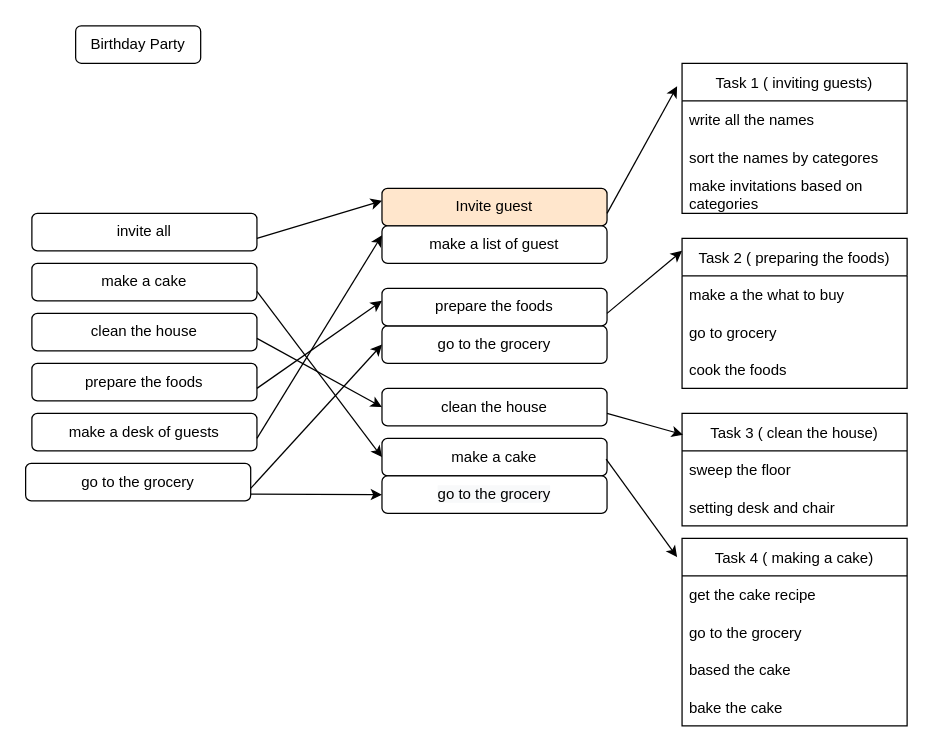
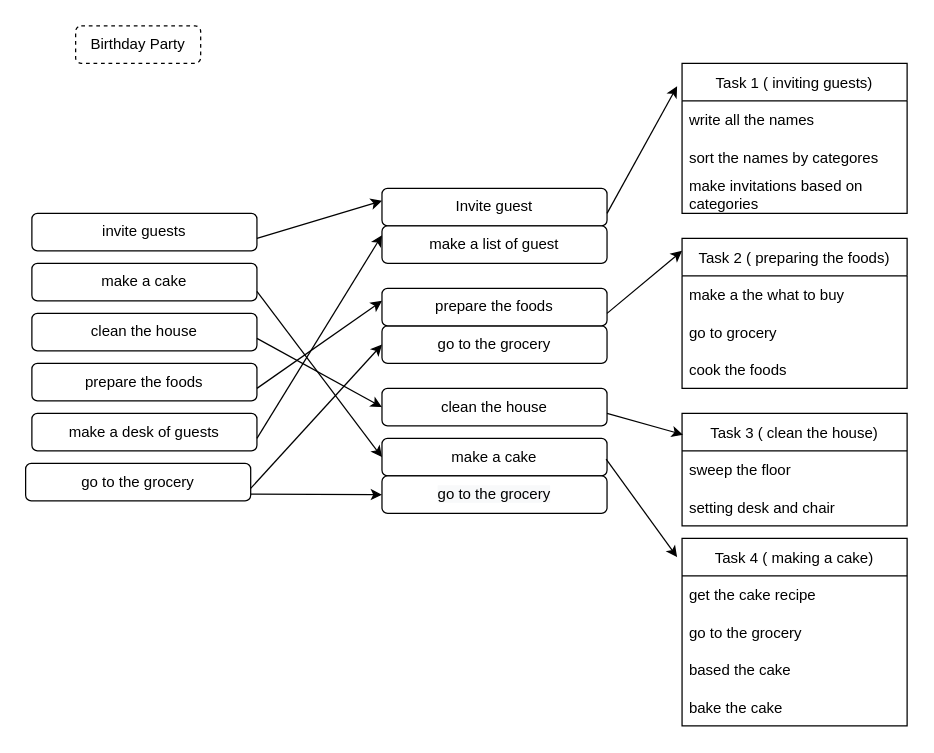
node "Birthday Party": style solid -> dashed
node "Invite guest": fillcolor #ffe6cc -> #ffffff
node "invite all": label "invite all" -> "invite guests"
